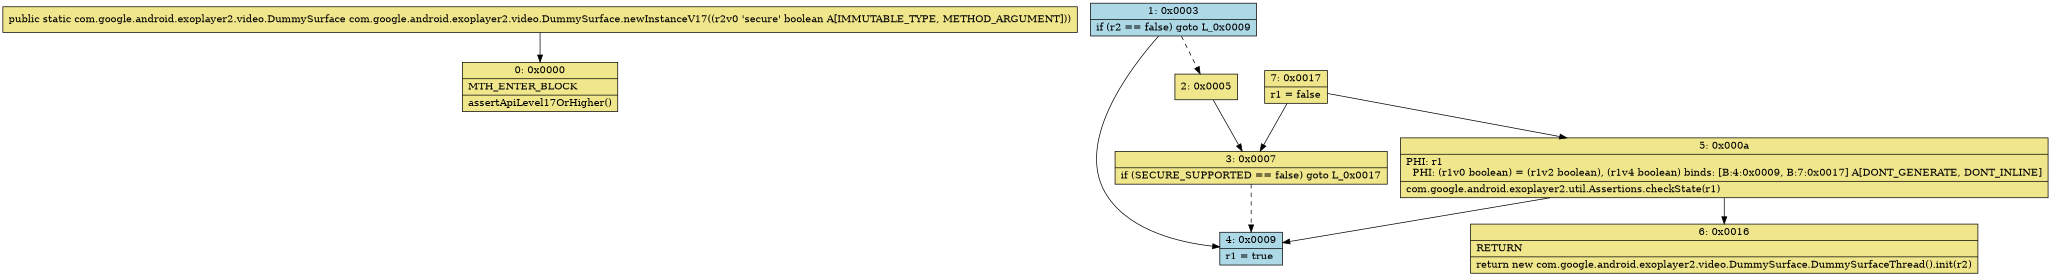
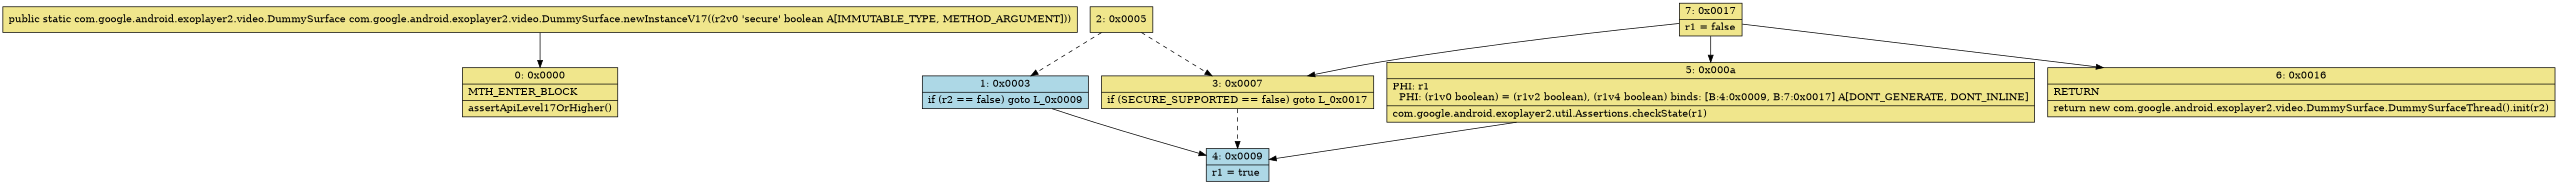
edge "1: 0x0003" -> "2: 0x0005": reversed
edge "2: 0x0005" -> "3: 0x0007": style solid -> dashed
edge "5: 0x000a" -> "6: 0x0016": now "7: 0x0017" -> "6: 0x0016"
